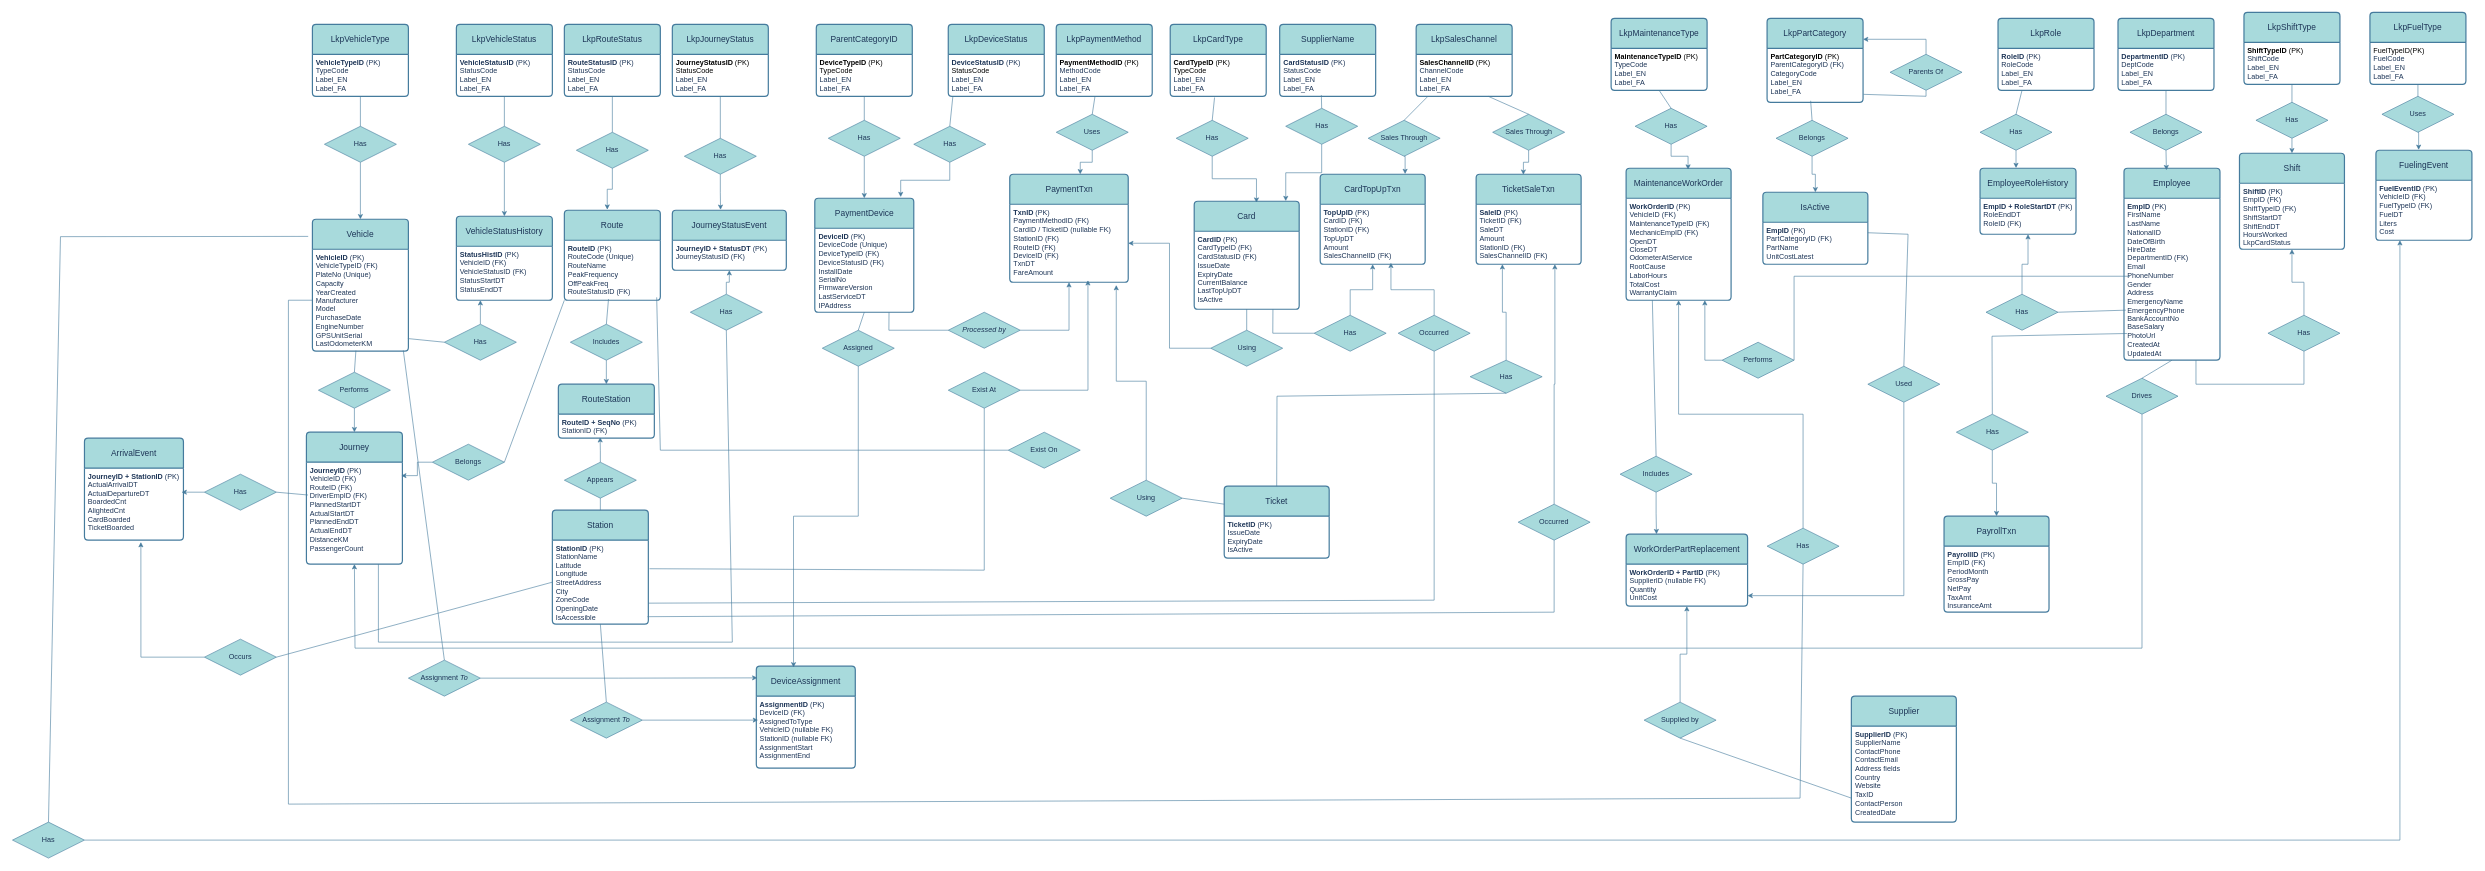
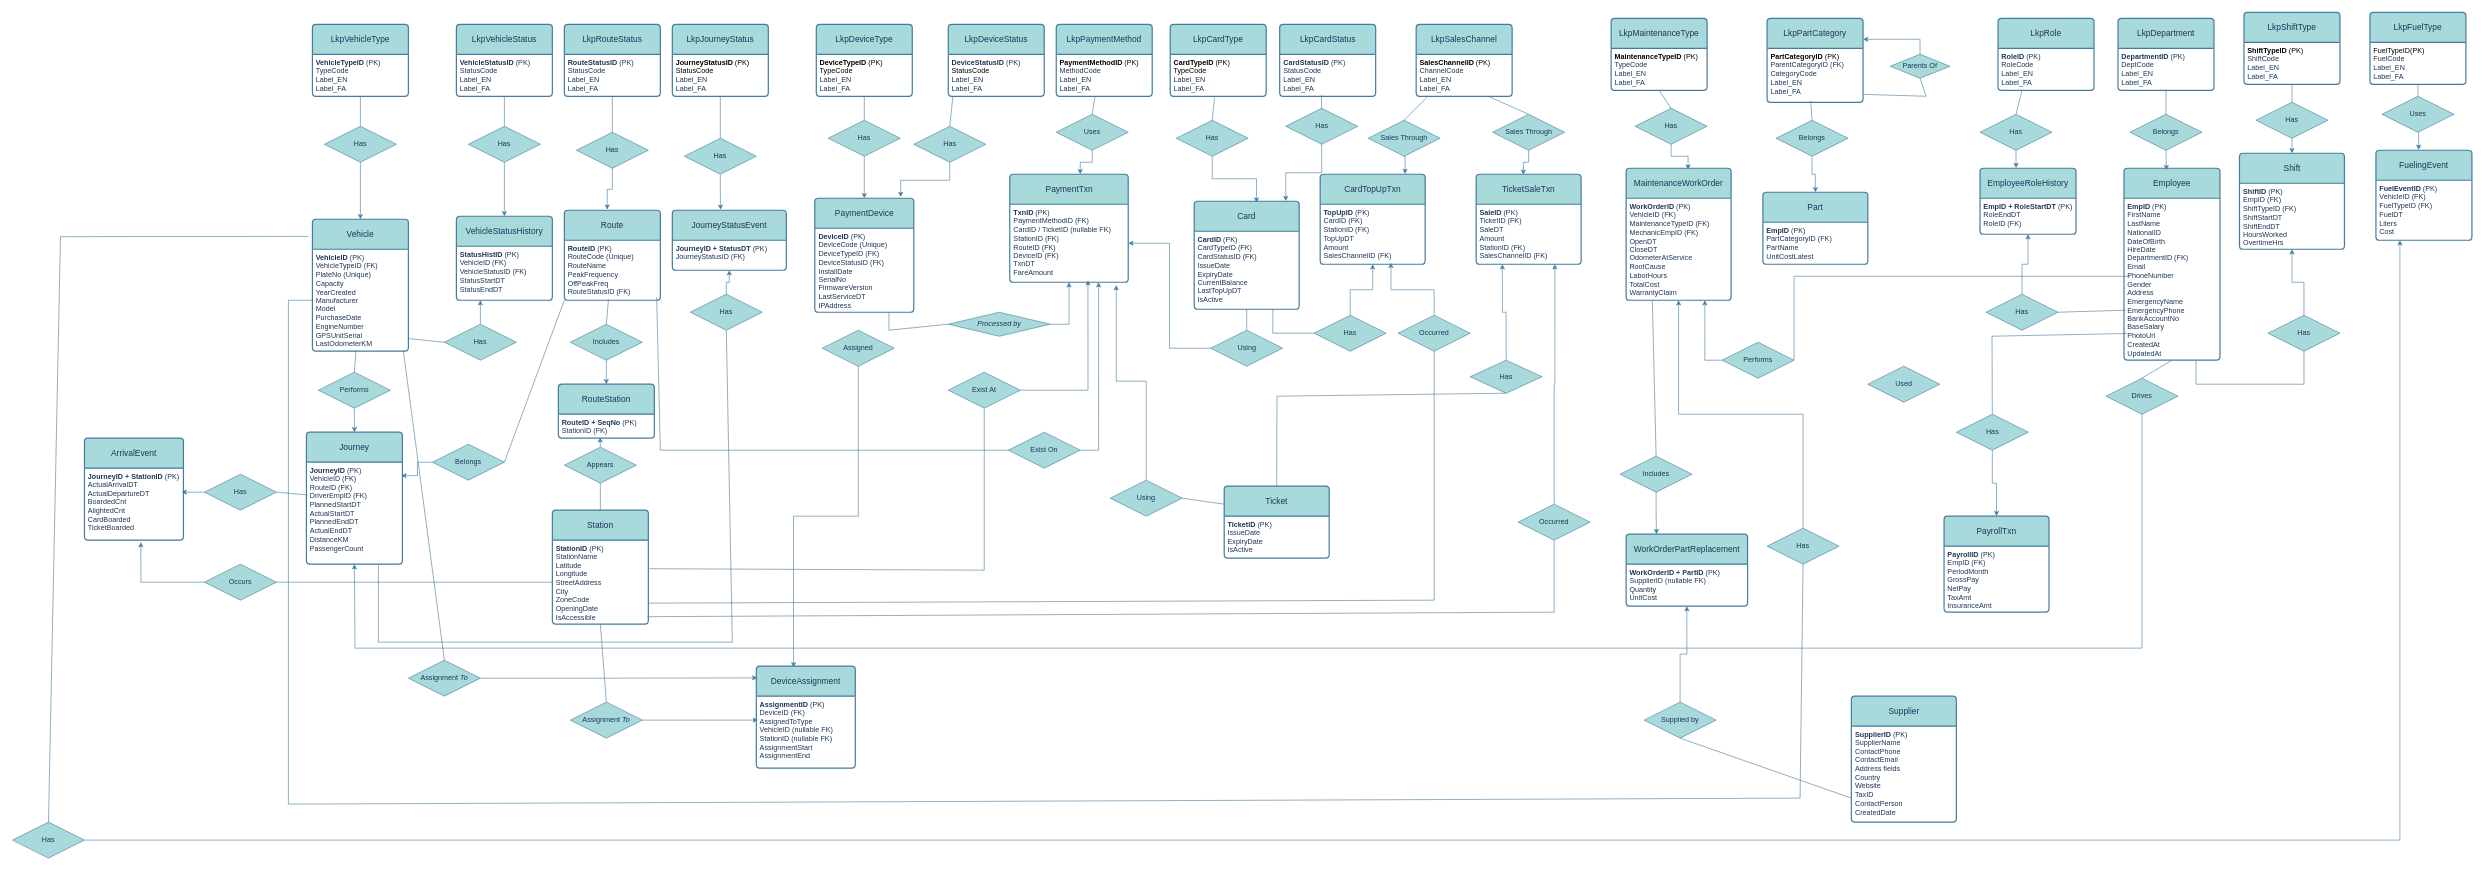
node "ParentCategoryID": label "ParentCategoryID" -> "LkpDeviceType"
node "SupplierName": label "SupplierName" -> "LkpCardStatus"
node "Parents Of": size 72x36 -> 60x24
node "IsActive": label "IsActive" -> "Part"
node "ShiftID (PK) EmpID (FK) ShiftTypeID (FK) ShiftStartDT ShiftEndDT HoursWorked LkpCardStatus": label "ShiftID (PK) EmpID (FK) ShiftTypeID (FK) ShiftStartDT ShiftEndDT HoursWorked LkpCardStatus" -> "ShiftID (PK) EmpID (FK) ShiftTypeID (FK) ShiftStartDT ShiftEndDT HoursWorked OvertimeHrs"
edge "EmpID (PK) PartCategoryID (FK) PartName UnitCostLatest" -- "Used": removed
edge "DeviceID (PK) DeviceCode (Unique) DeviceTypeID (FK) DeviceStatusID (FK) InstallDate SerialNo FirmwareVersion LastServiceDT IPAddress" -- "Assigned": removed
node "Processed by": size 72x36 -> 102x24
edge "Exist On" -> "TxnID (PK) PaymentMethodID (FK) CardID / TicketID (nullable FK) StationID (FK) RouteID (FK) DeviceID (FK) TxnDT FareAmount": added
node "Appears": moved (600, 480) -> (600, 465)
edge "Used" -> "WorkOrderID + PartID (PK) SupplierID (nullable FK) Quantity UnitCost": removed
node "Occurs": moved (240, 657) -> (240, 582)
